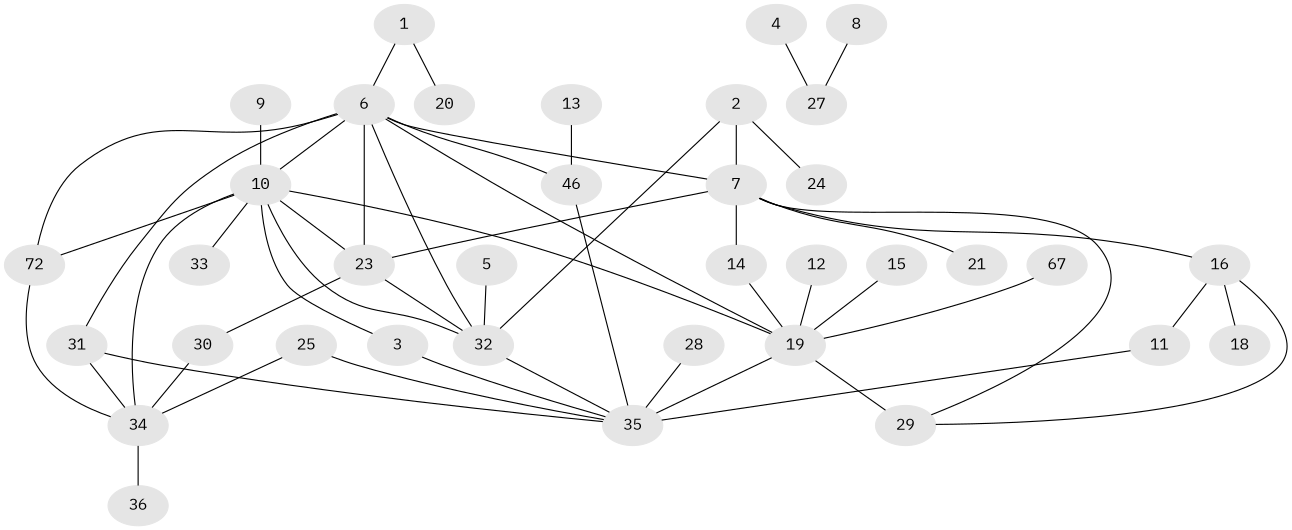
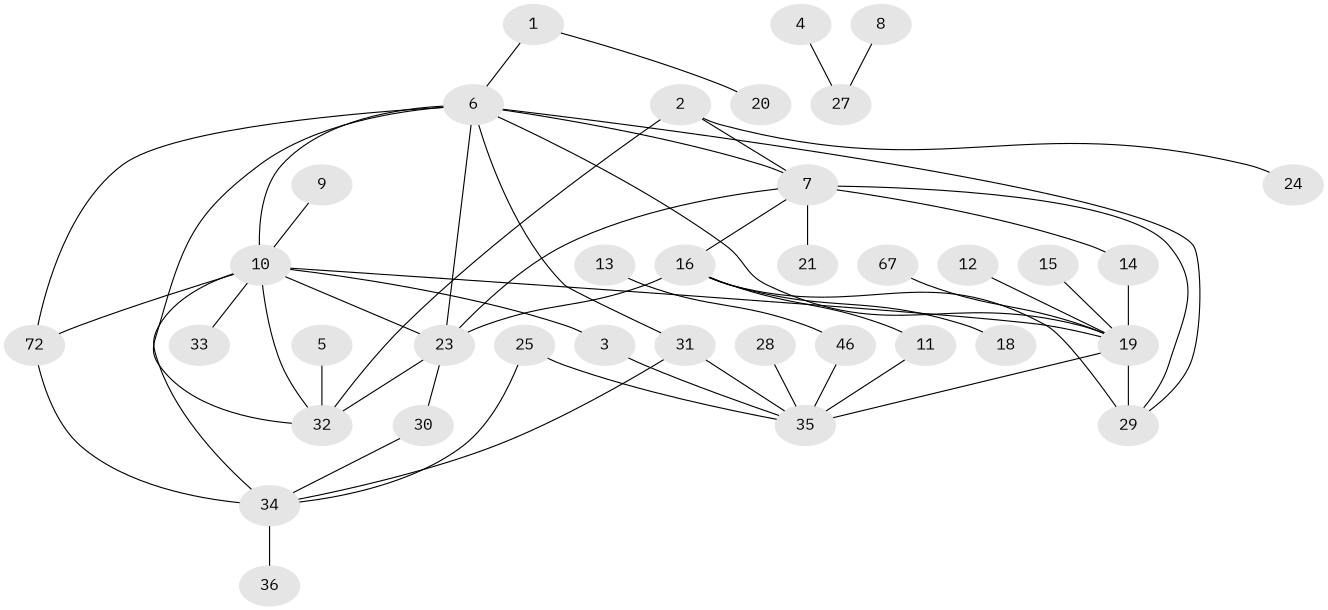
edge "6" -- "46": now "6" -- "29"
edge "16" -- "23": added
edge "32" -- "35": removed
